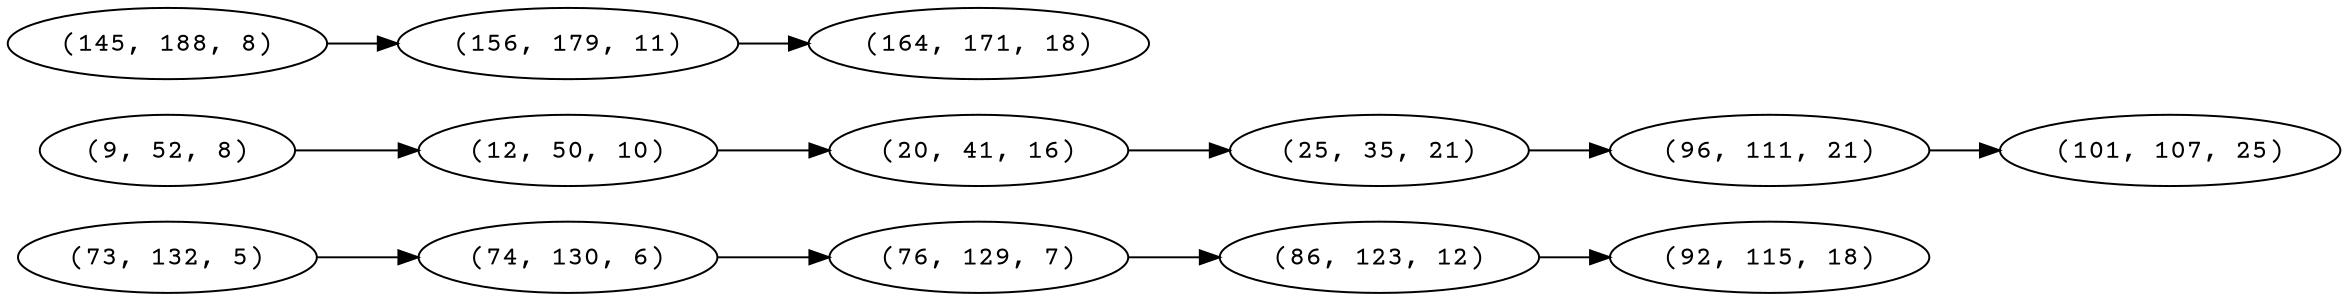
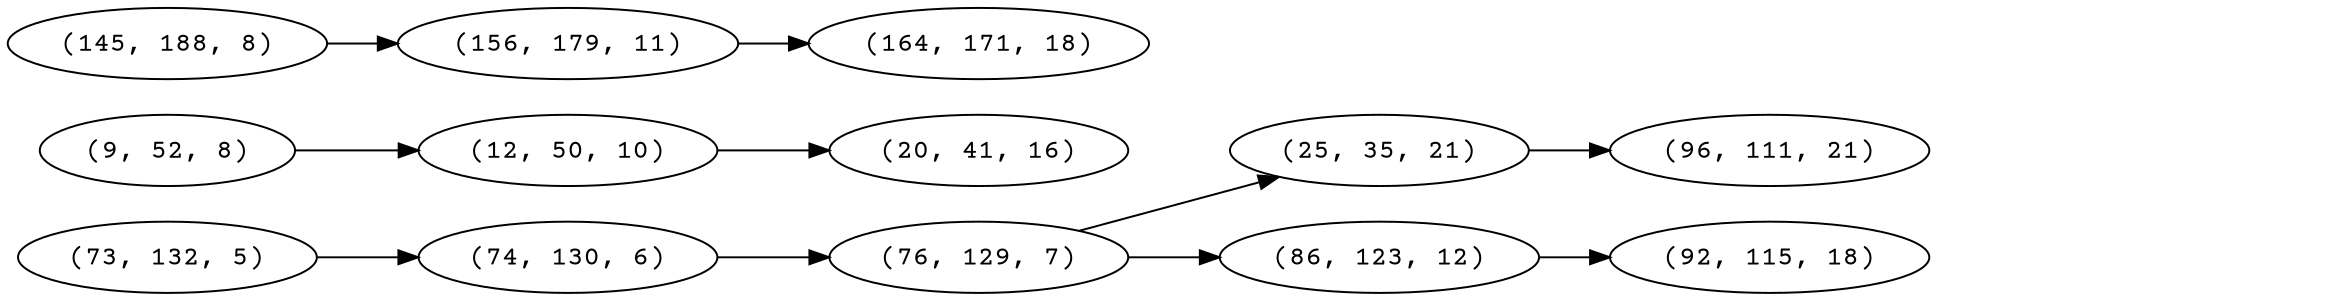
edge "(20, 41, 16)" -> "(25, 35, 21)": now "(76, 129, 7)" -> "(25, 35, 21)"
node "(101, 107, 25)": removed
